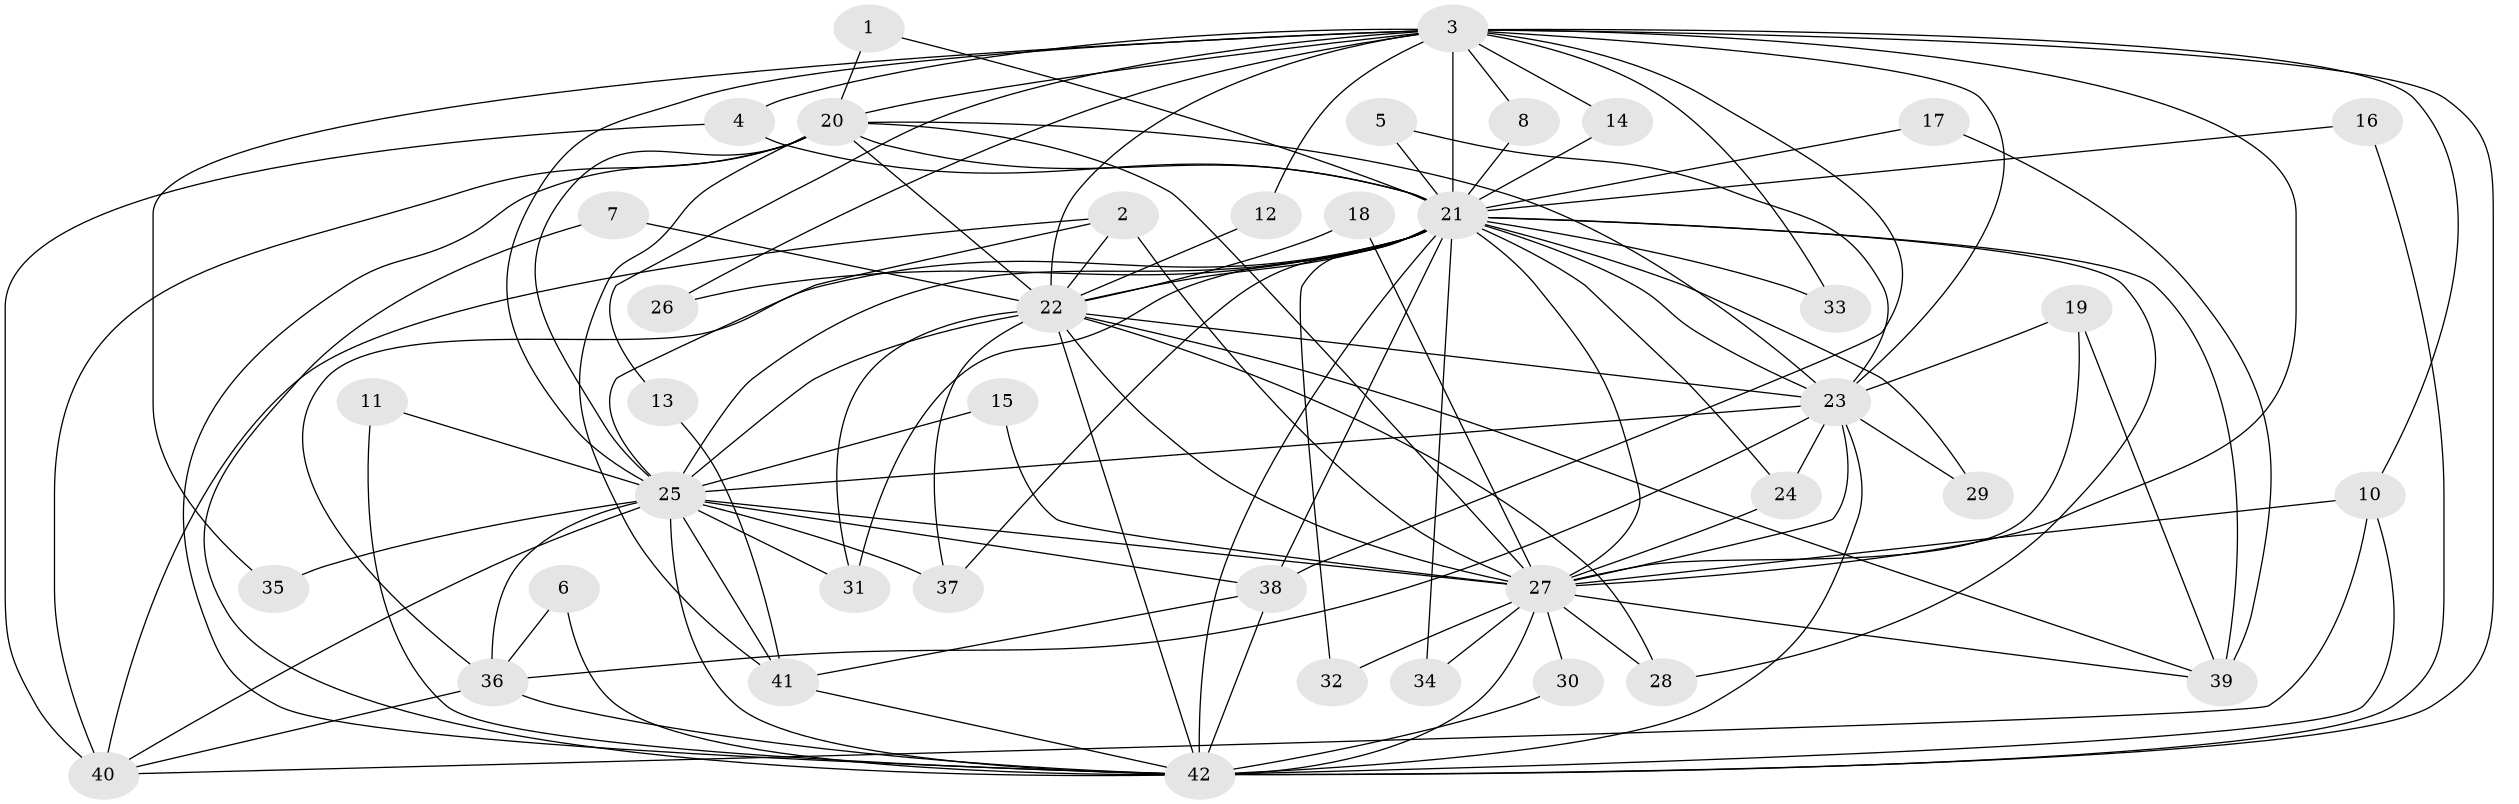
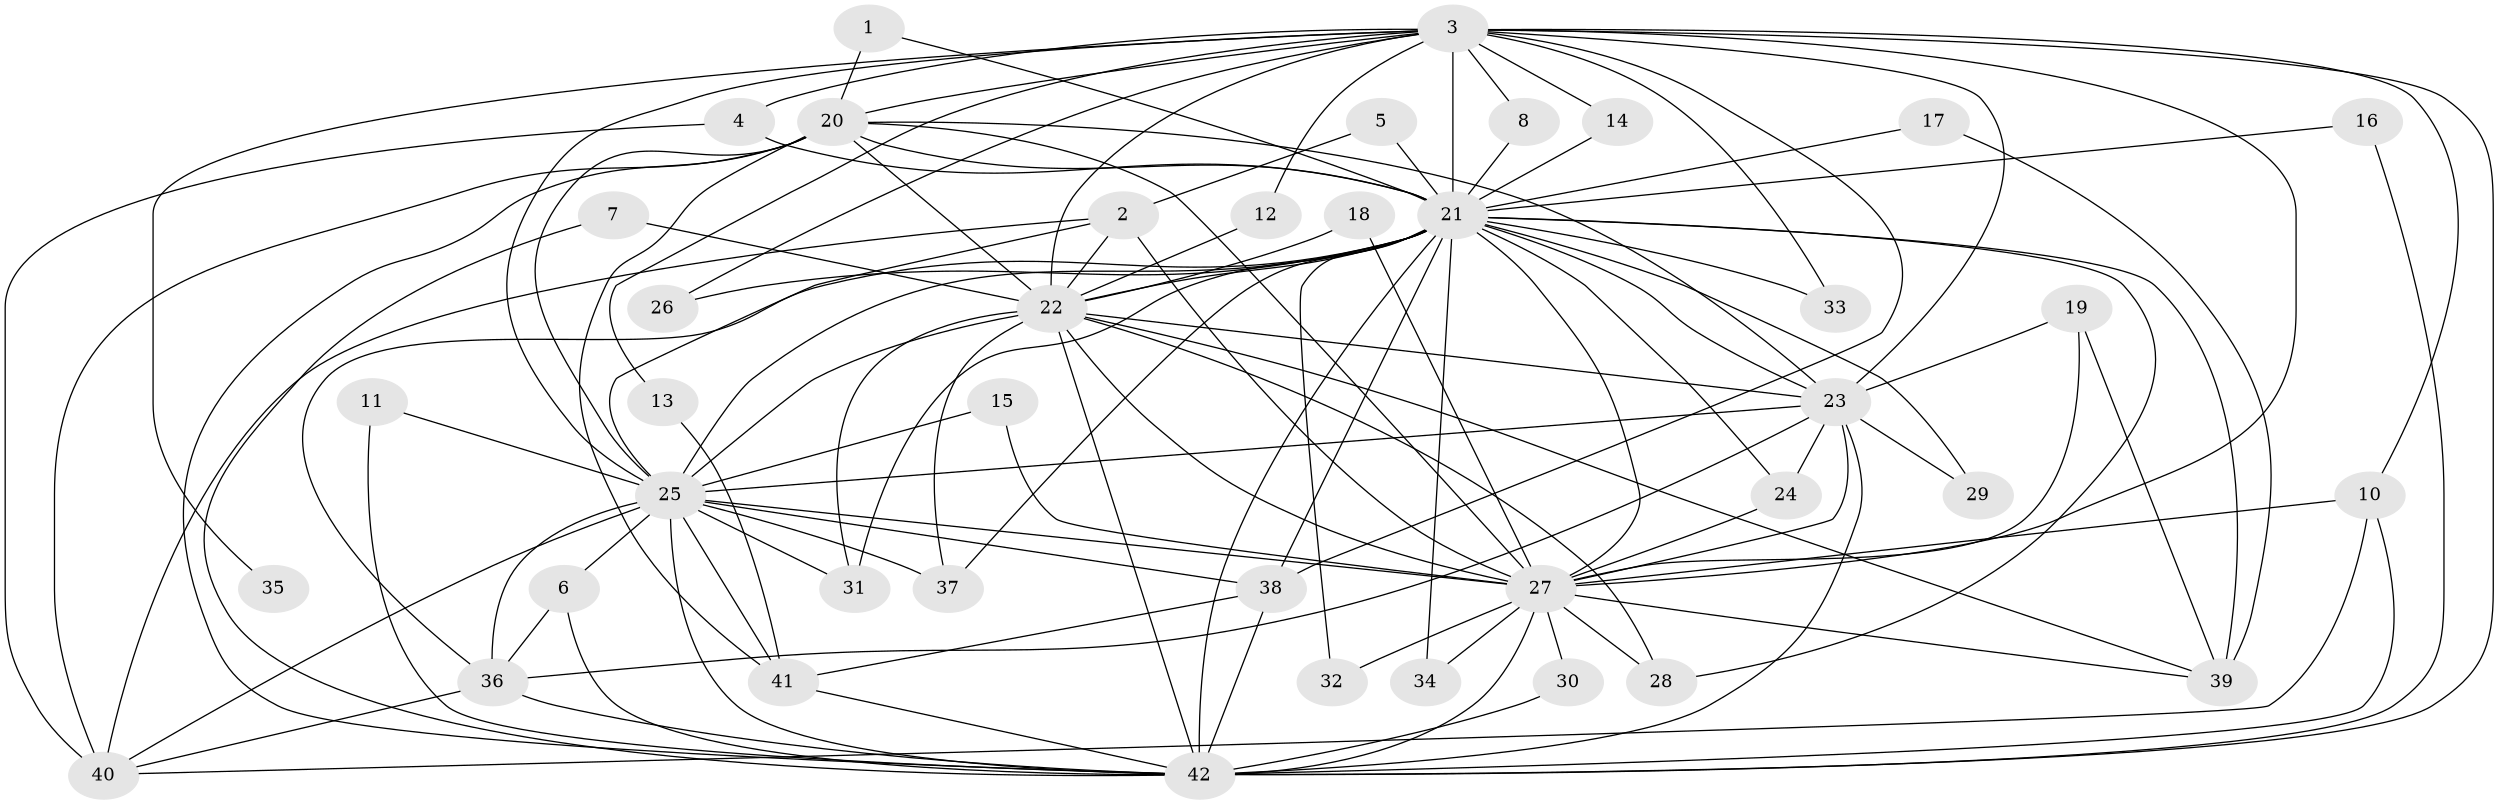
edge "5" -- "23": now "5" -- "2"
edge "25" -- "35": now "25" -- "6"
